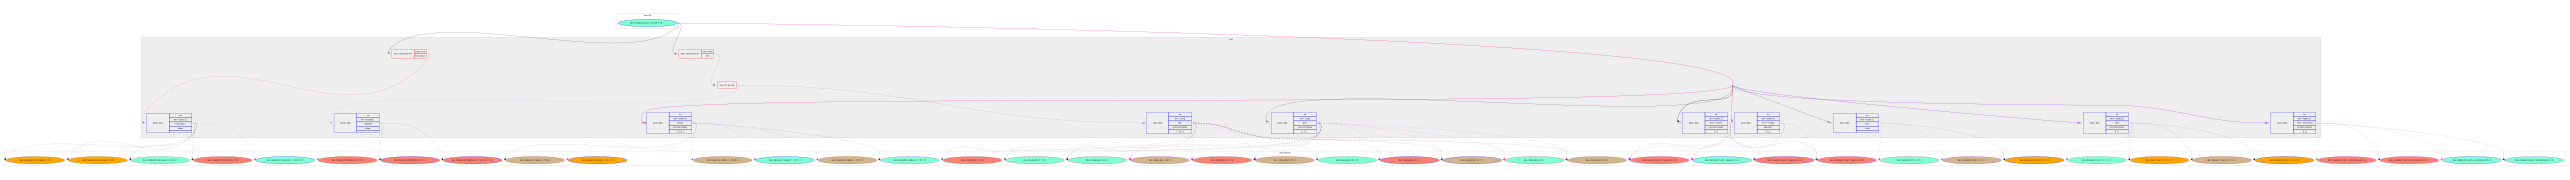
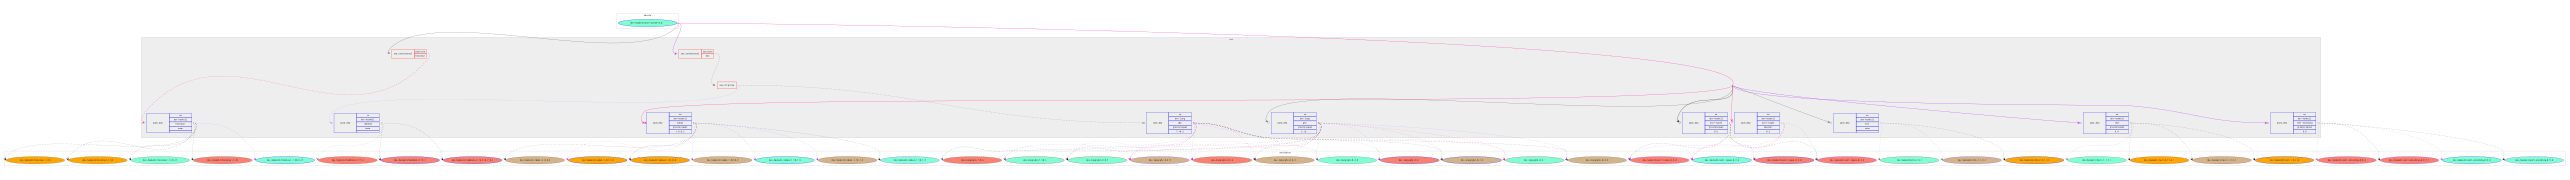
node "dev-haskell/cabal-1.22.8.0": added
node "dev-text/text-0.11.3.1": label "dev-text/text-0.11.3.1" -> "dev-haskell/text-0.11.3.1"
